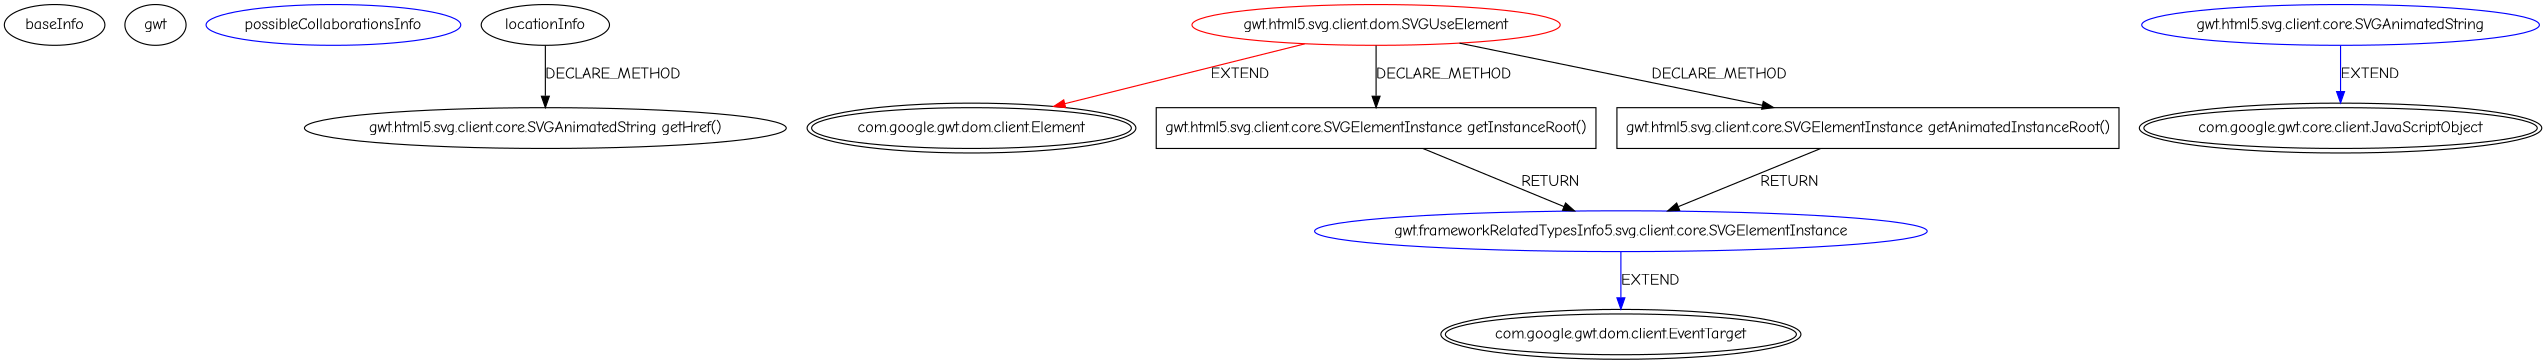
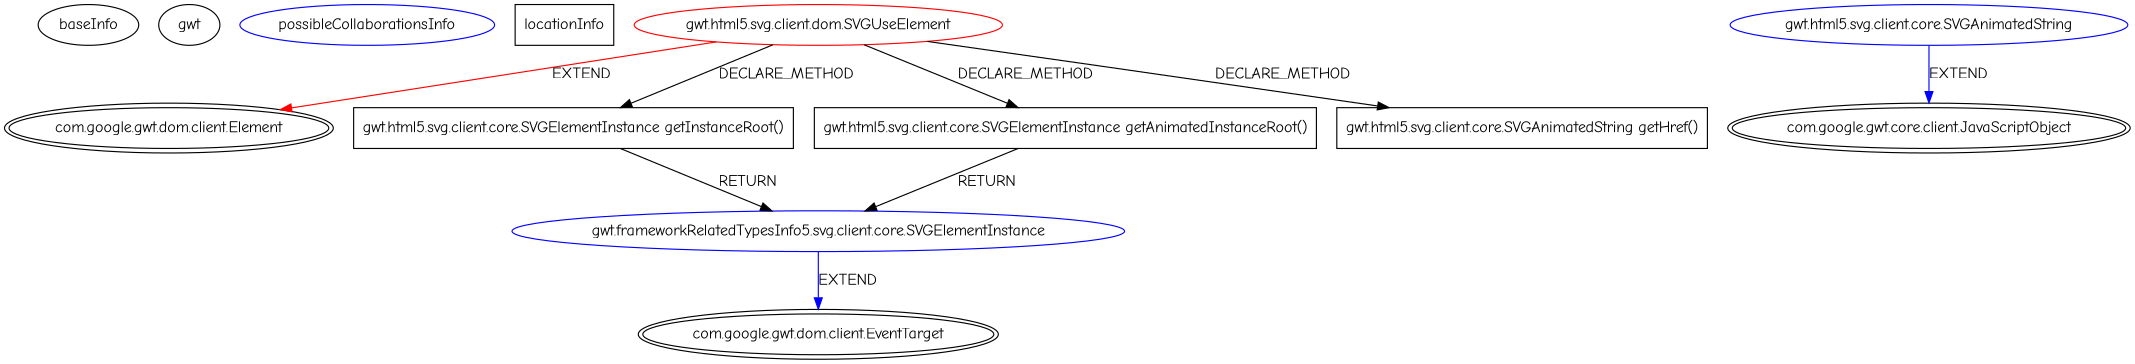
node "locationInfo": shape ellipse -> box
edge "locationInfo" -> "gwt.html5.svg.client.core.SVGAnimatedString getHref()": now "gwt.html5.svg.client.dom.SVGUseElement" -> "gwt.html5.svg.client.core.SVGAnimatedString getHref()"
node "gwt.html5.svg.client.core.SVGAnimatedString getHref()": shape ellipse -> box
